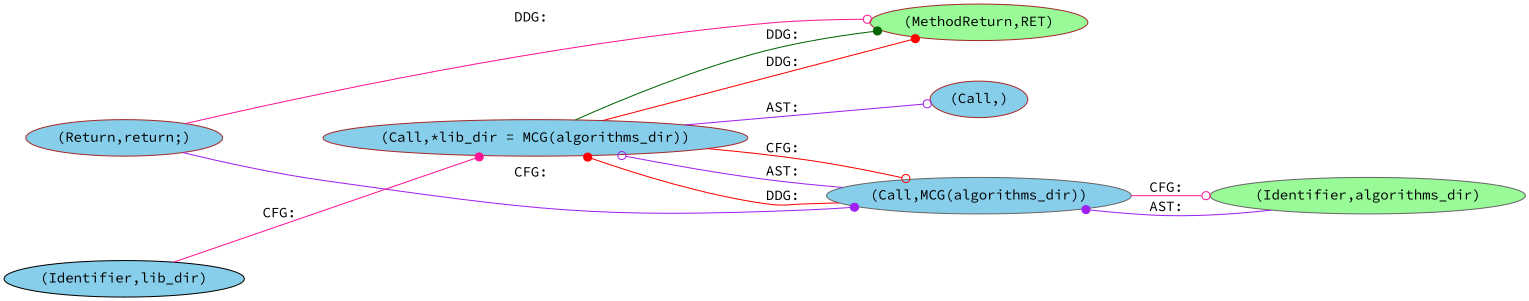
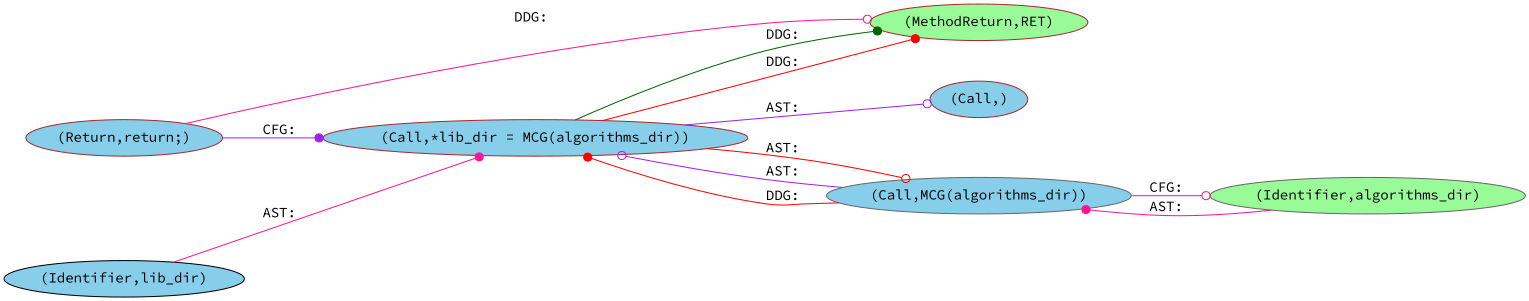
edge "(Call,*lib_dir = MCG(algorithms_dir))" -> "(Call,MCG(algorithms_dir))": label "CFG: " -> "AST: "
edge "(Return,return;)" -> "(Call,MCG(algorithms_dir))": now "(Return,return;)" -> "(Call,*lib_dir = MCG(algorithms_dir))"
edge "(Identifier,lib_dir)" -> "(Call,*lib_dir = MCG(algorithms_dir))": label "CFG: " -> "AST: "
edge "(Identifier,algorithms_dir)" -> "(Call,MCG(algorithms_dir))": color purple -> deeppink
